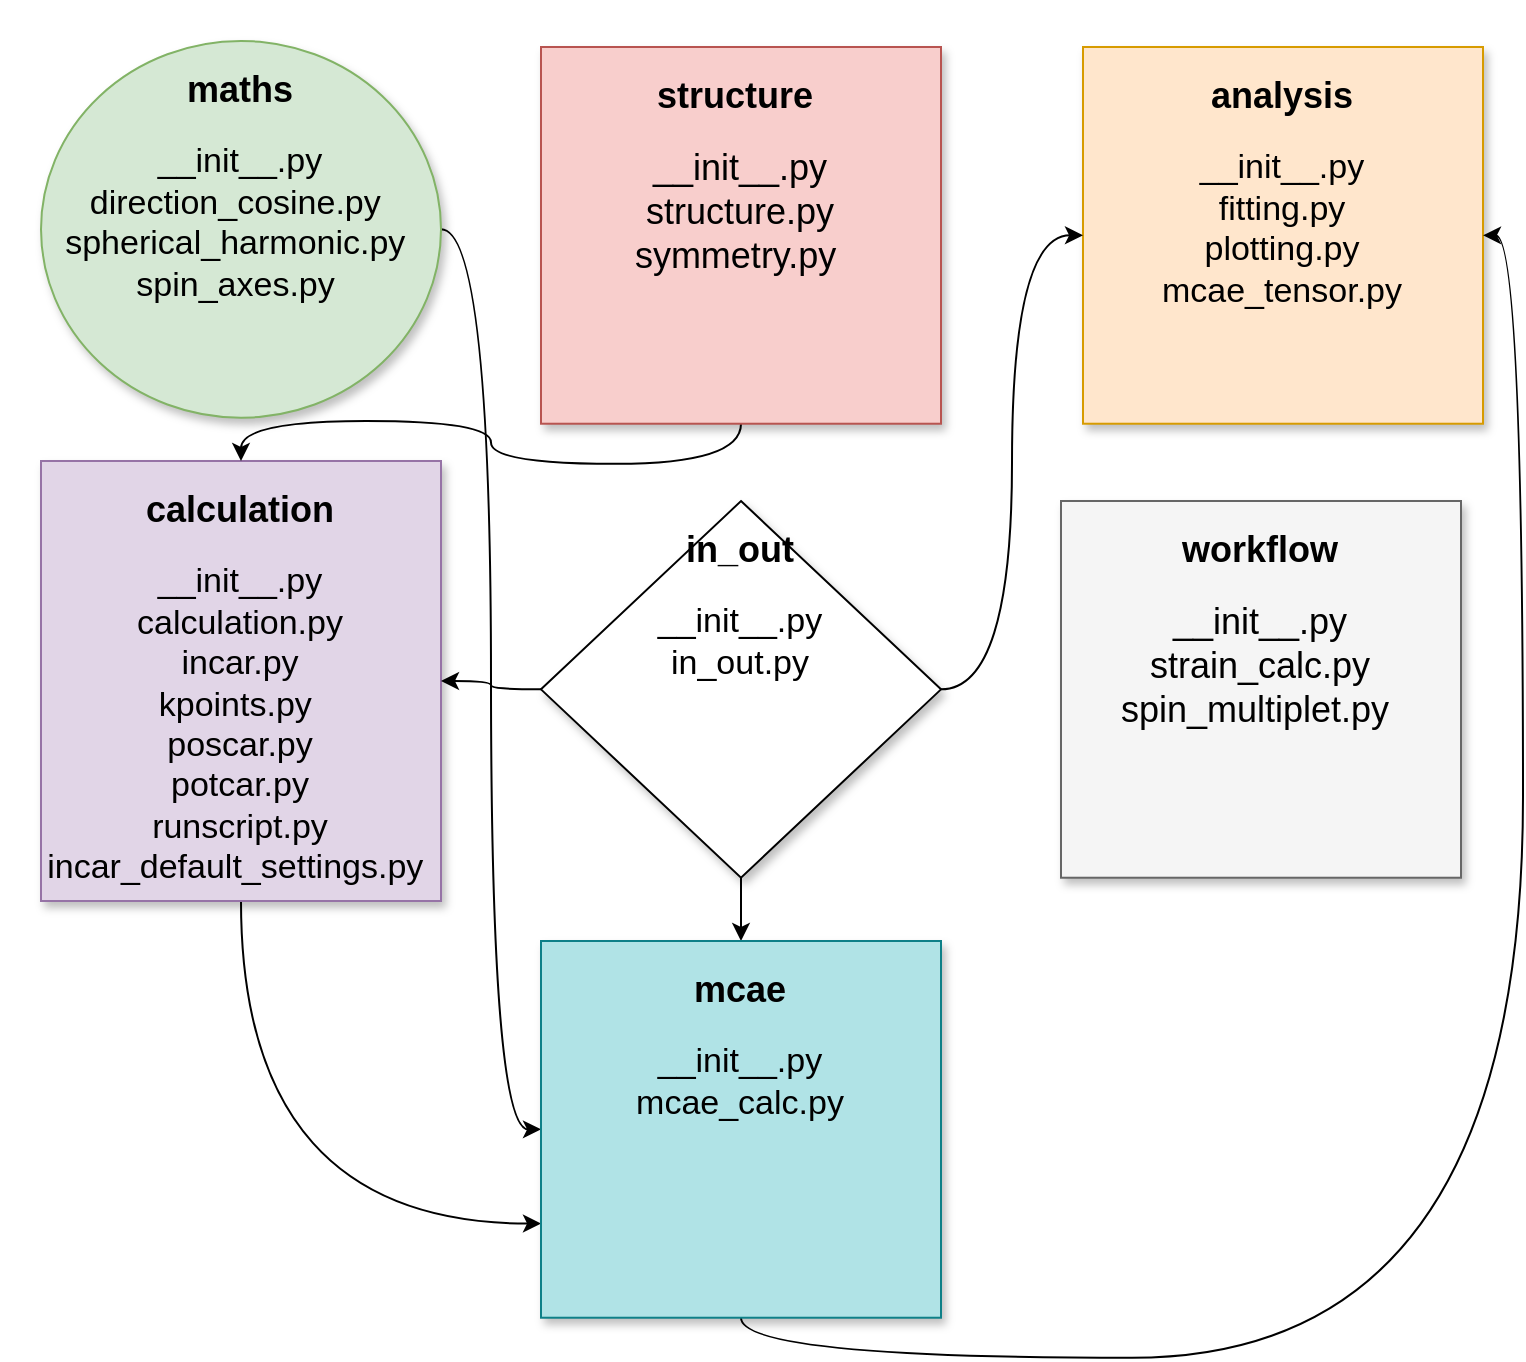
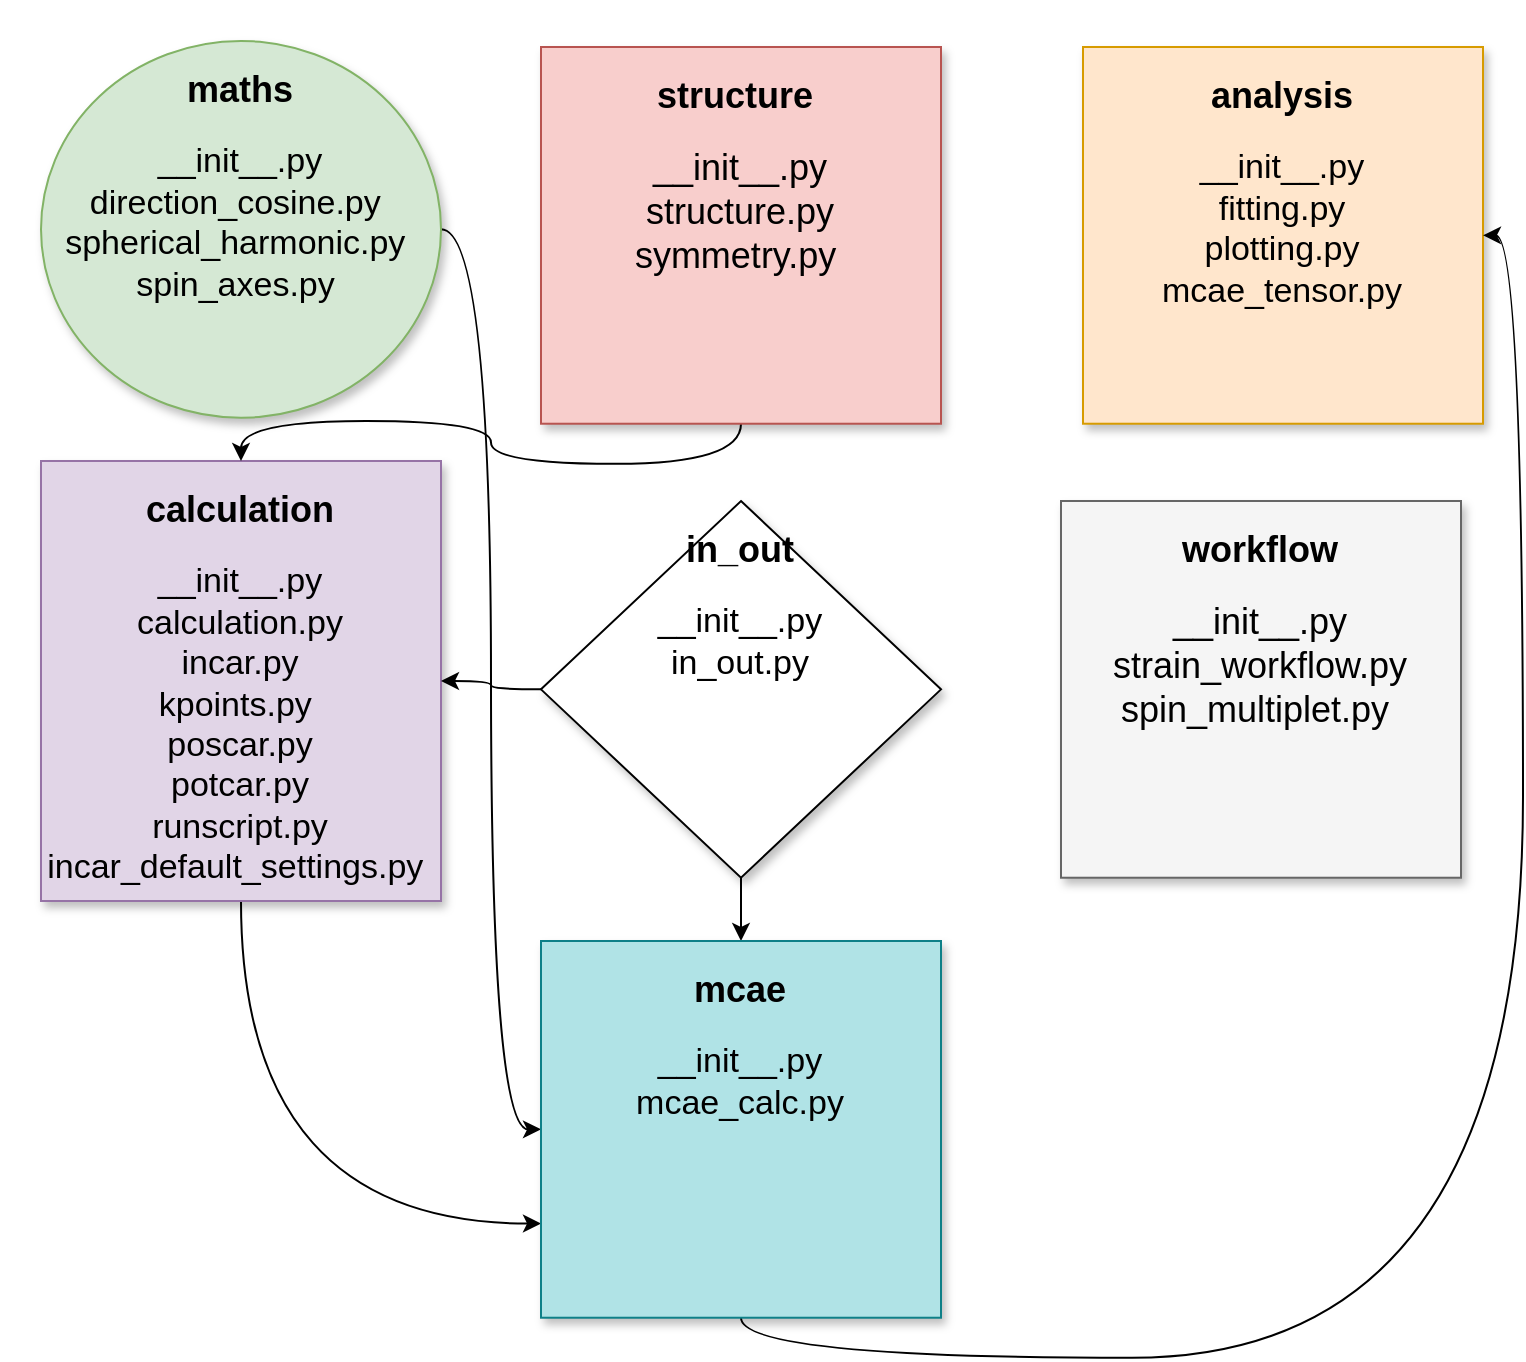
edge "in_out __init__.py in_out.py" -> "analysis __init__.py fitting.py plotting.py mcae_tensor.py": removed
node "workflow __init__.py strain_calc.py spin_multiplet.py": label "workflow __init__.py strain_calc.py spin_multiplet.py" -> "workflow __init__.py strain_workflow.py spin_multiplet.py"
